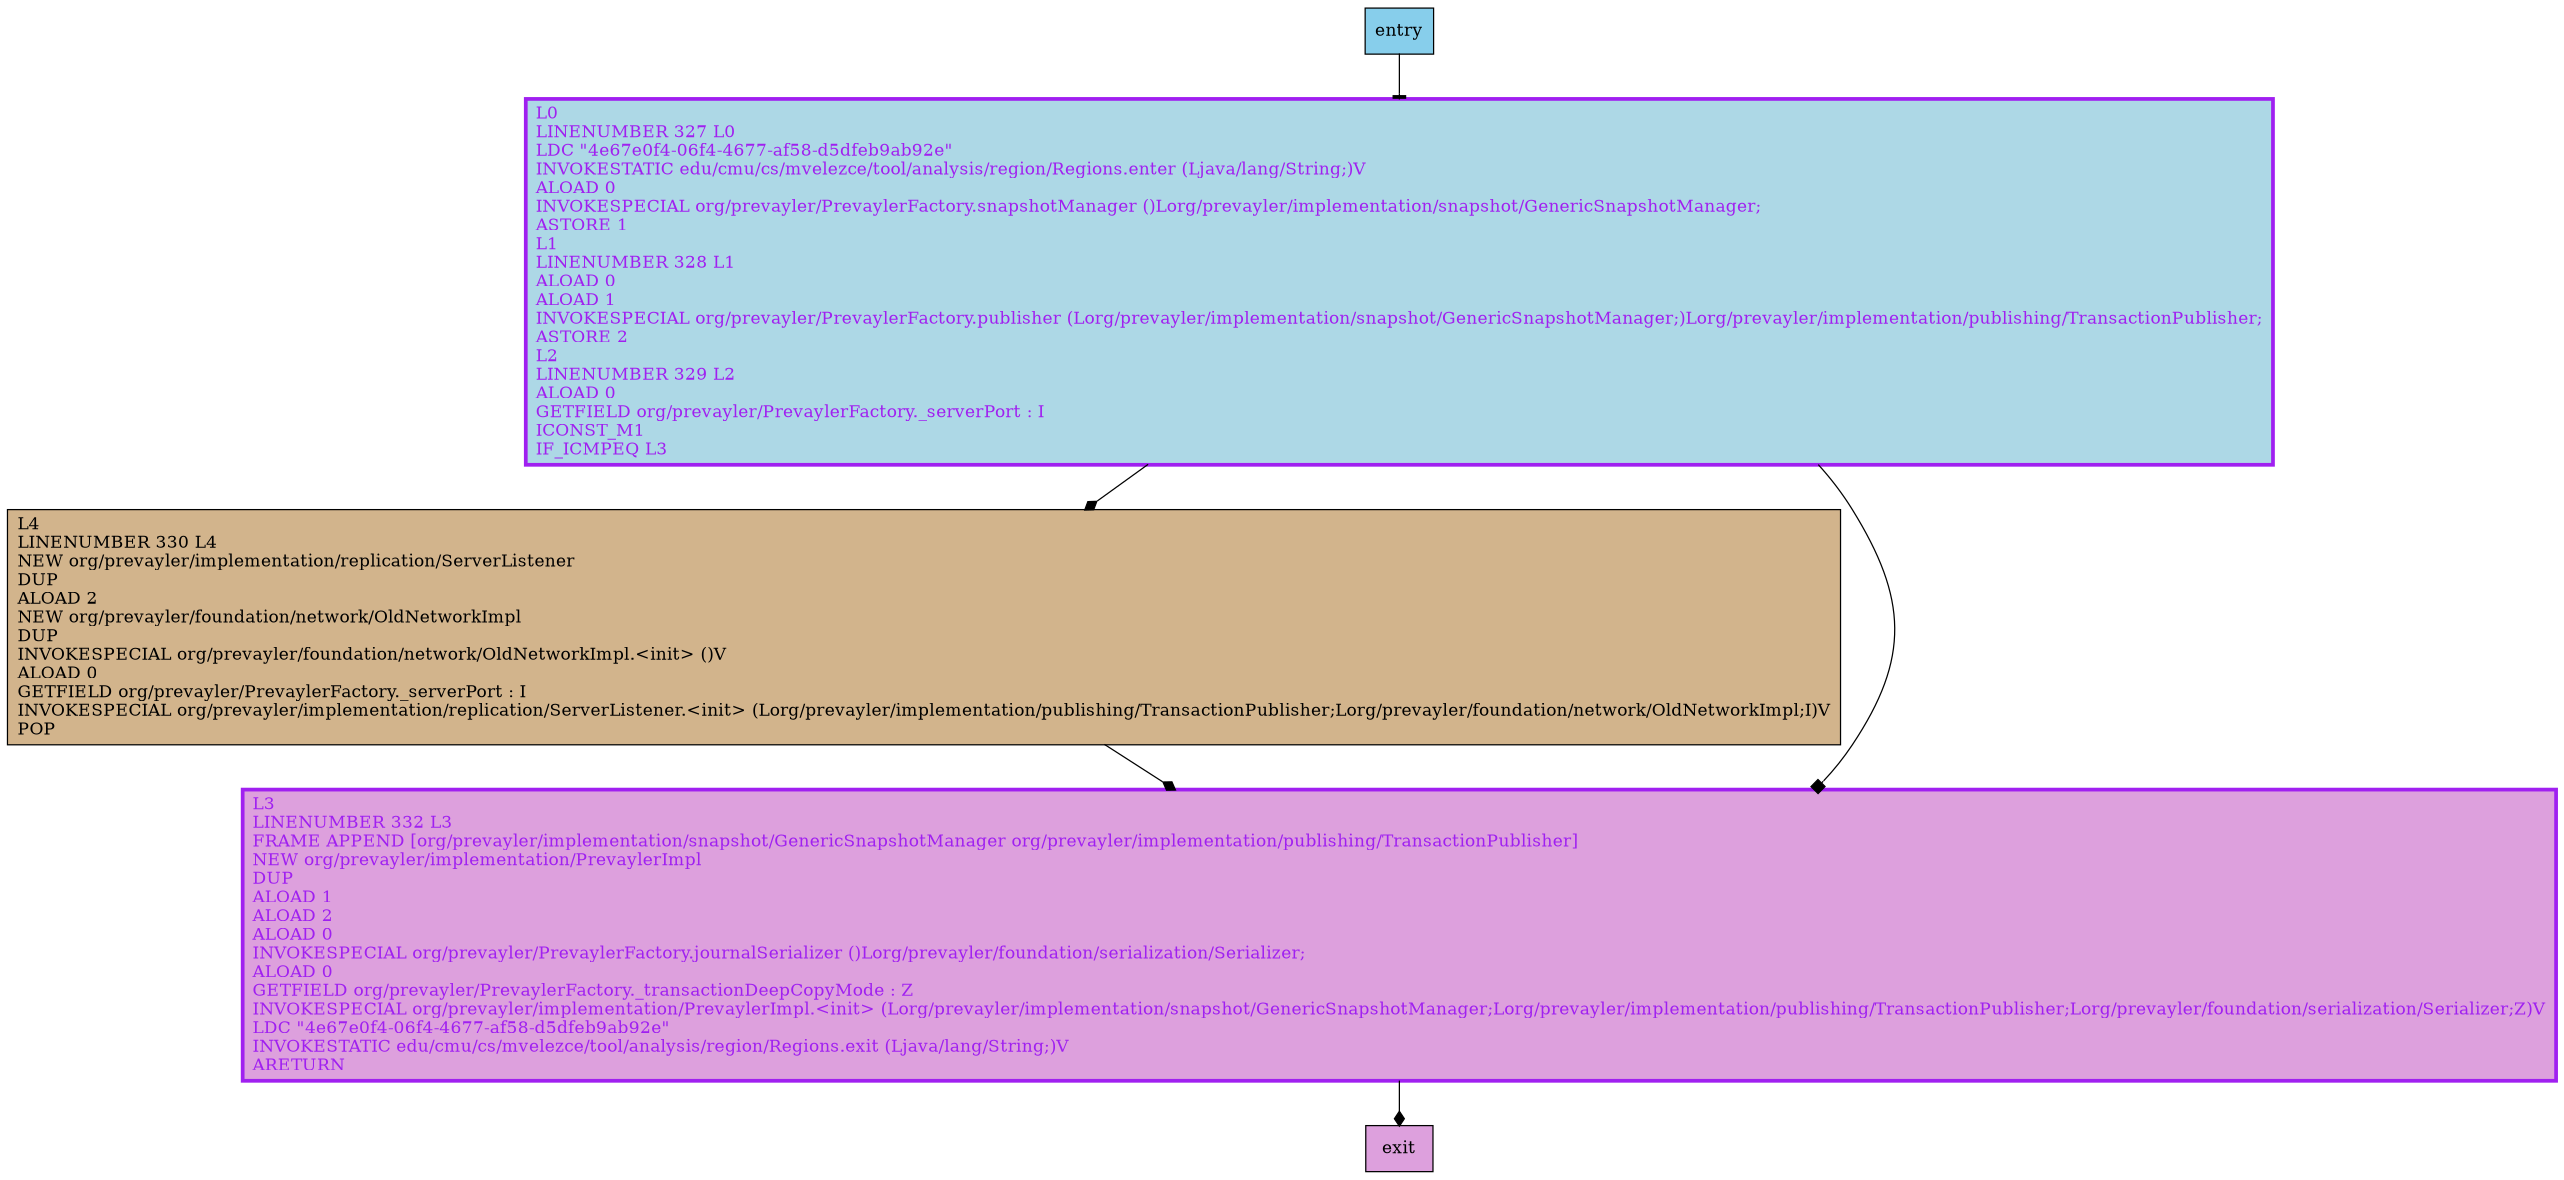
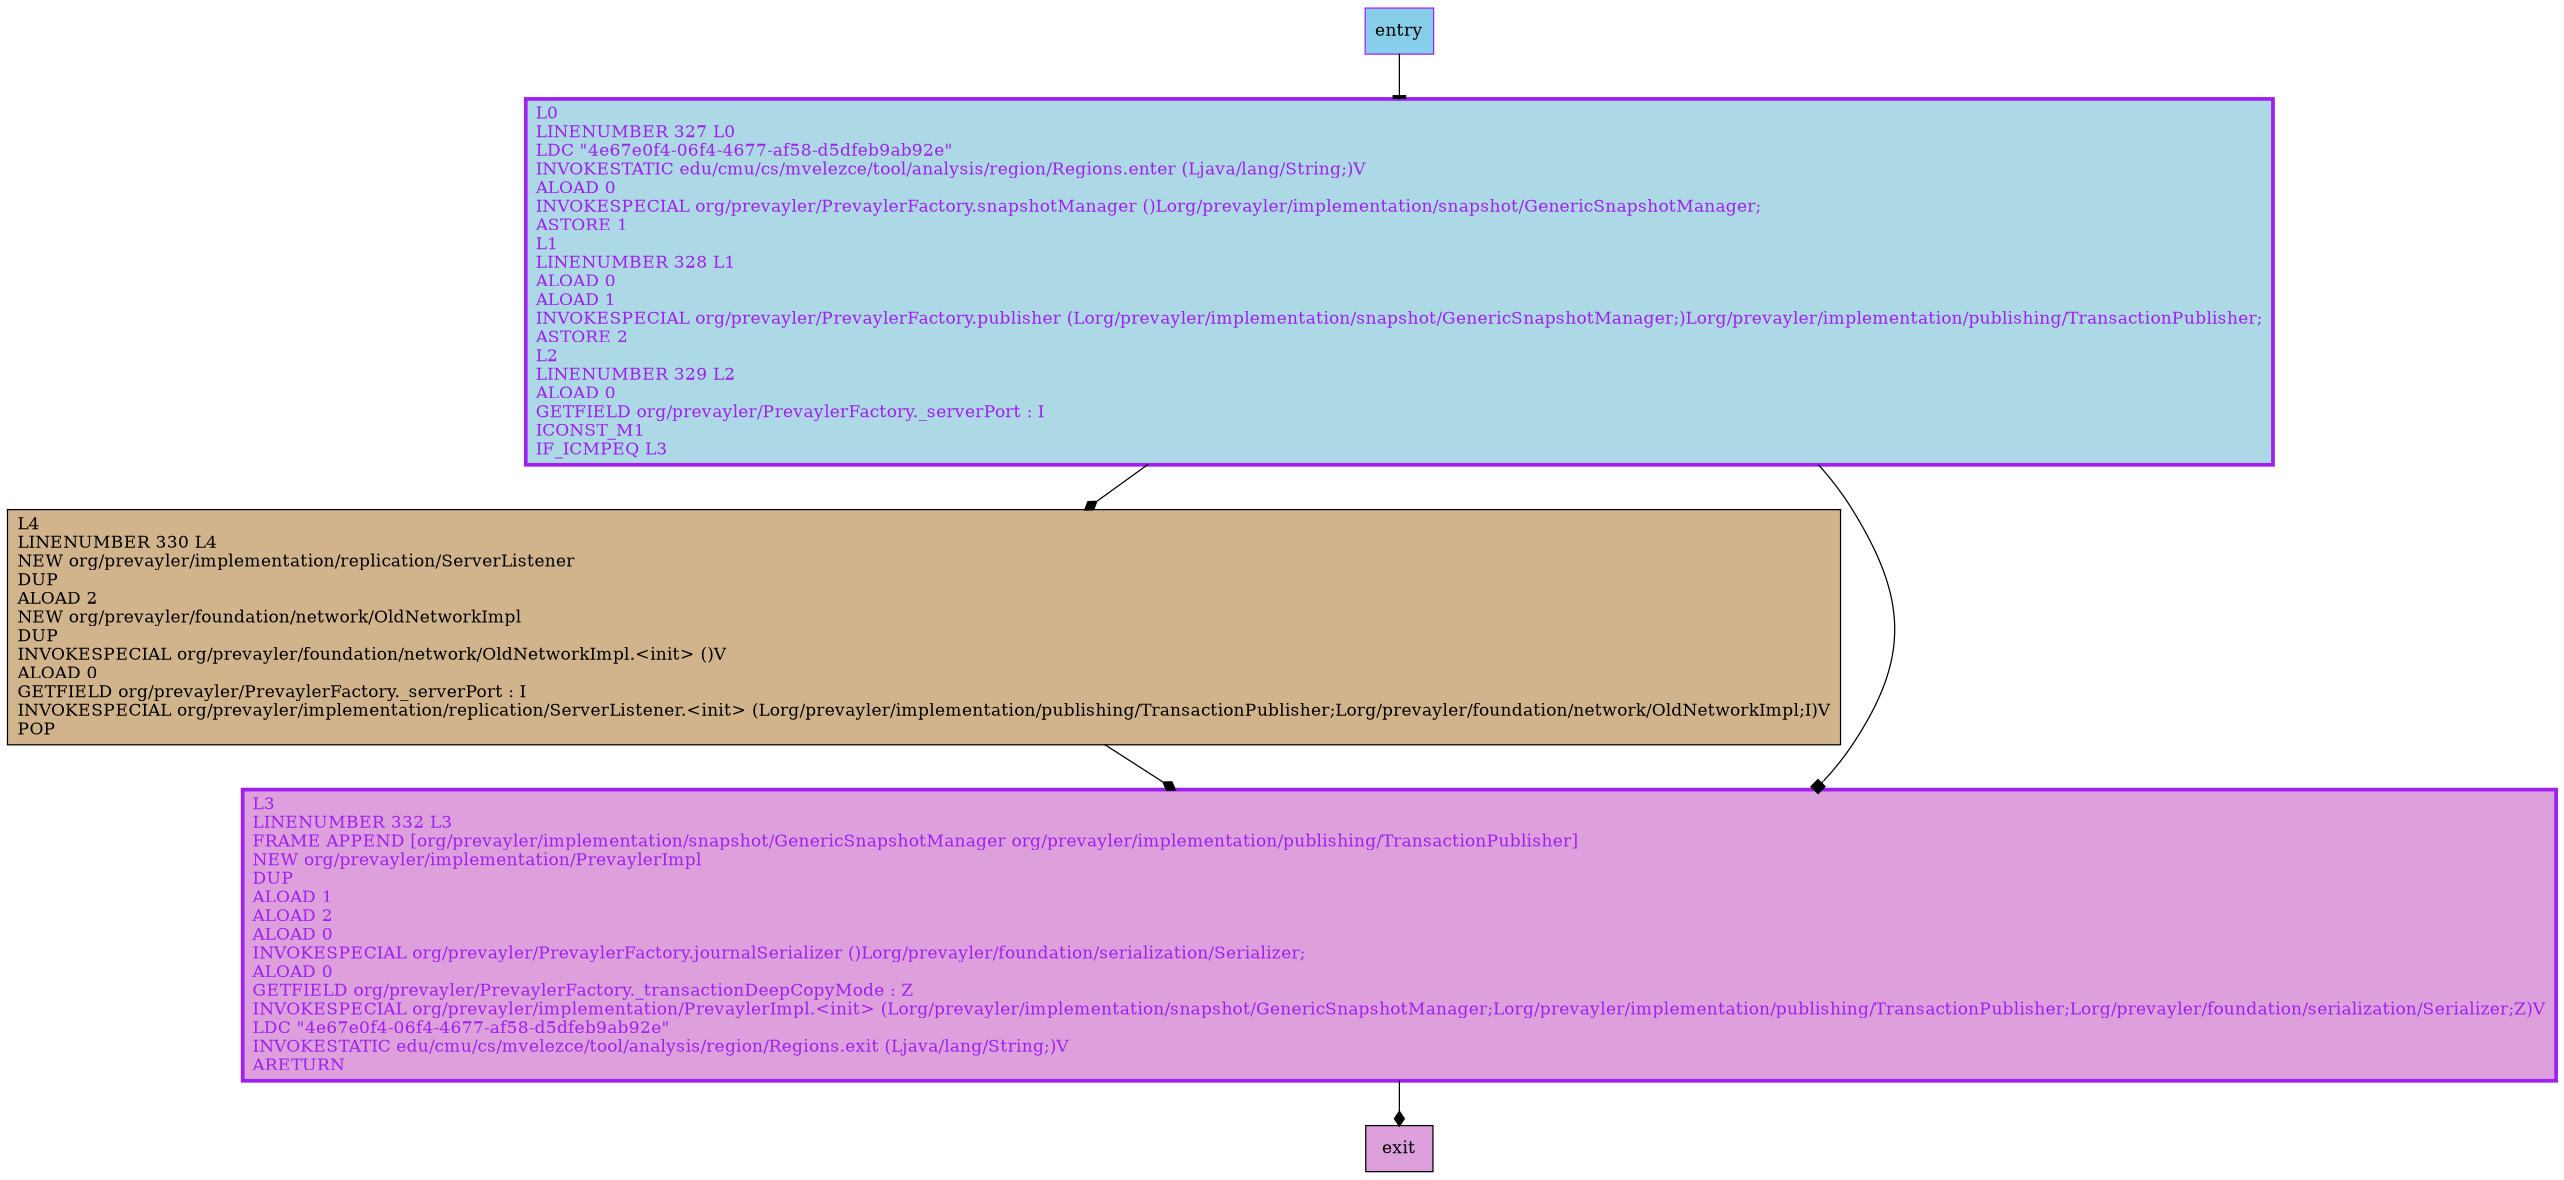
node "entry": color black -> purple
